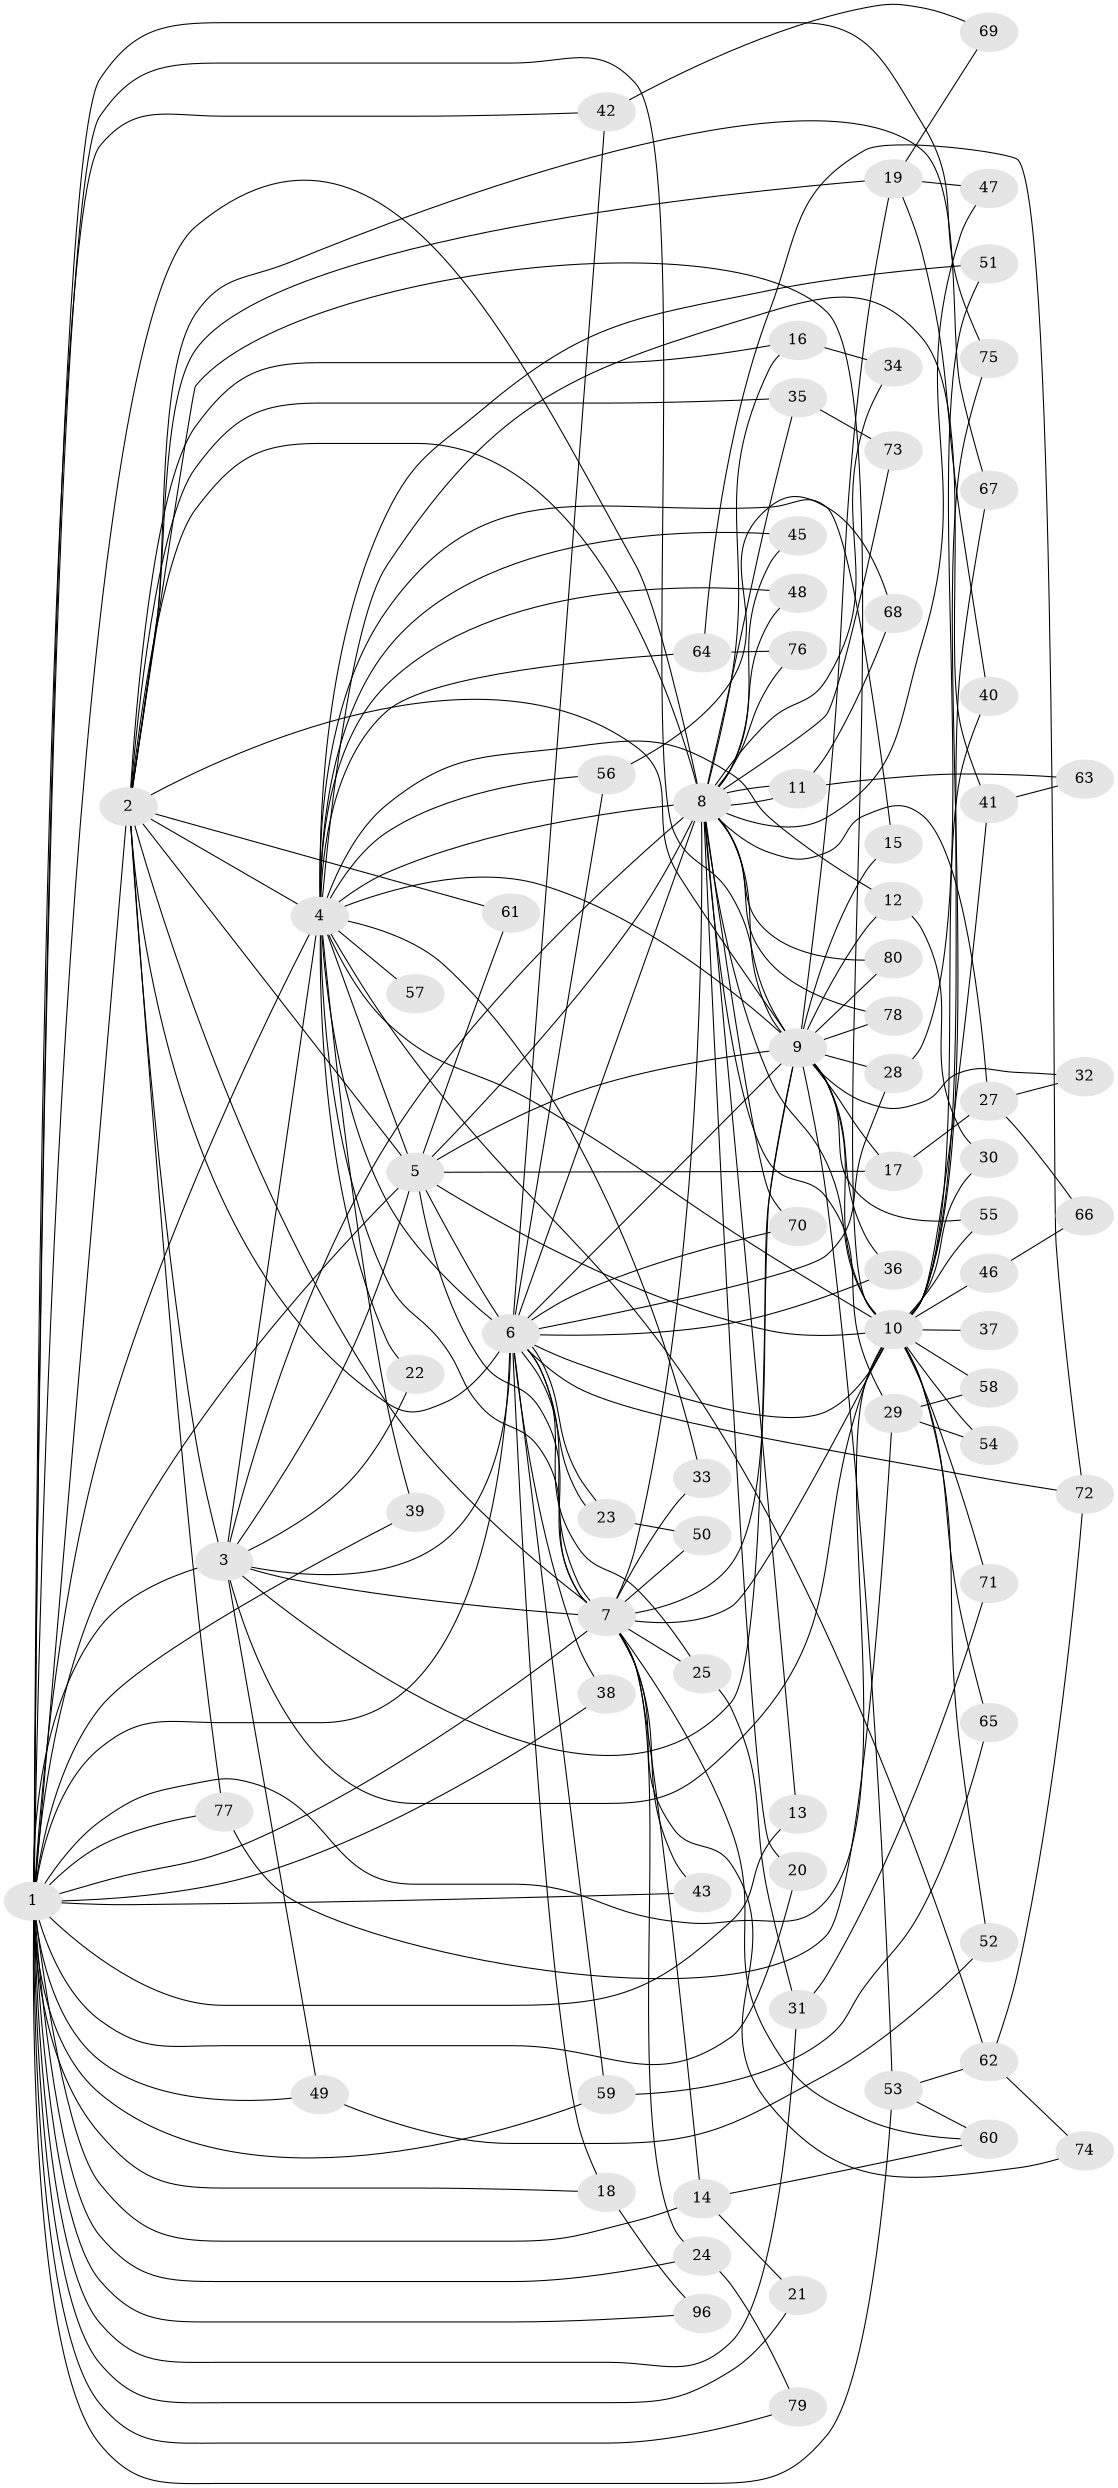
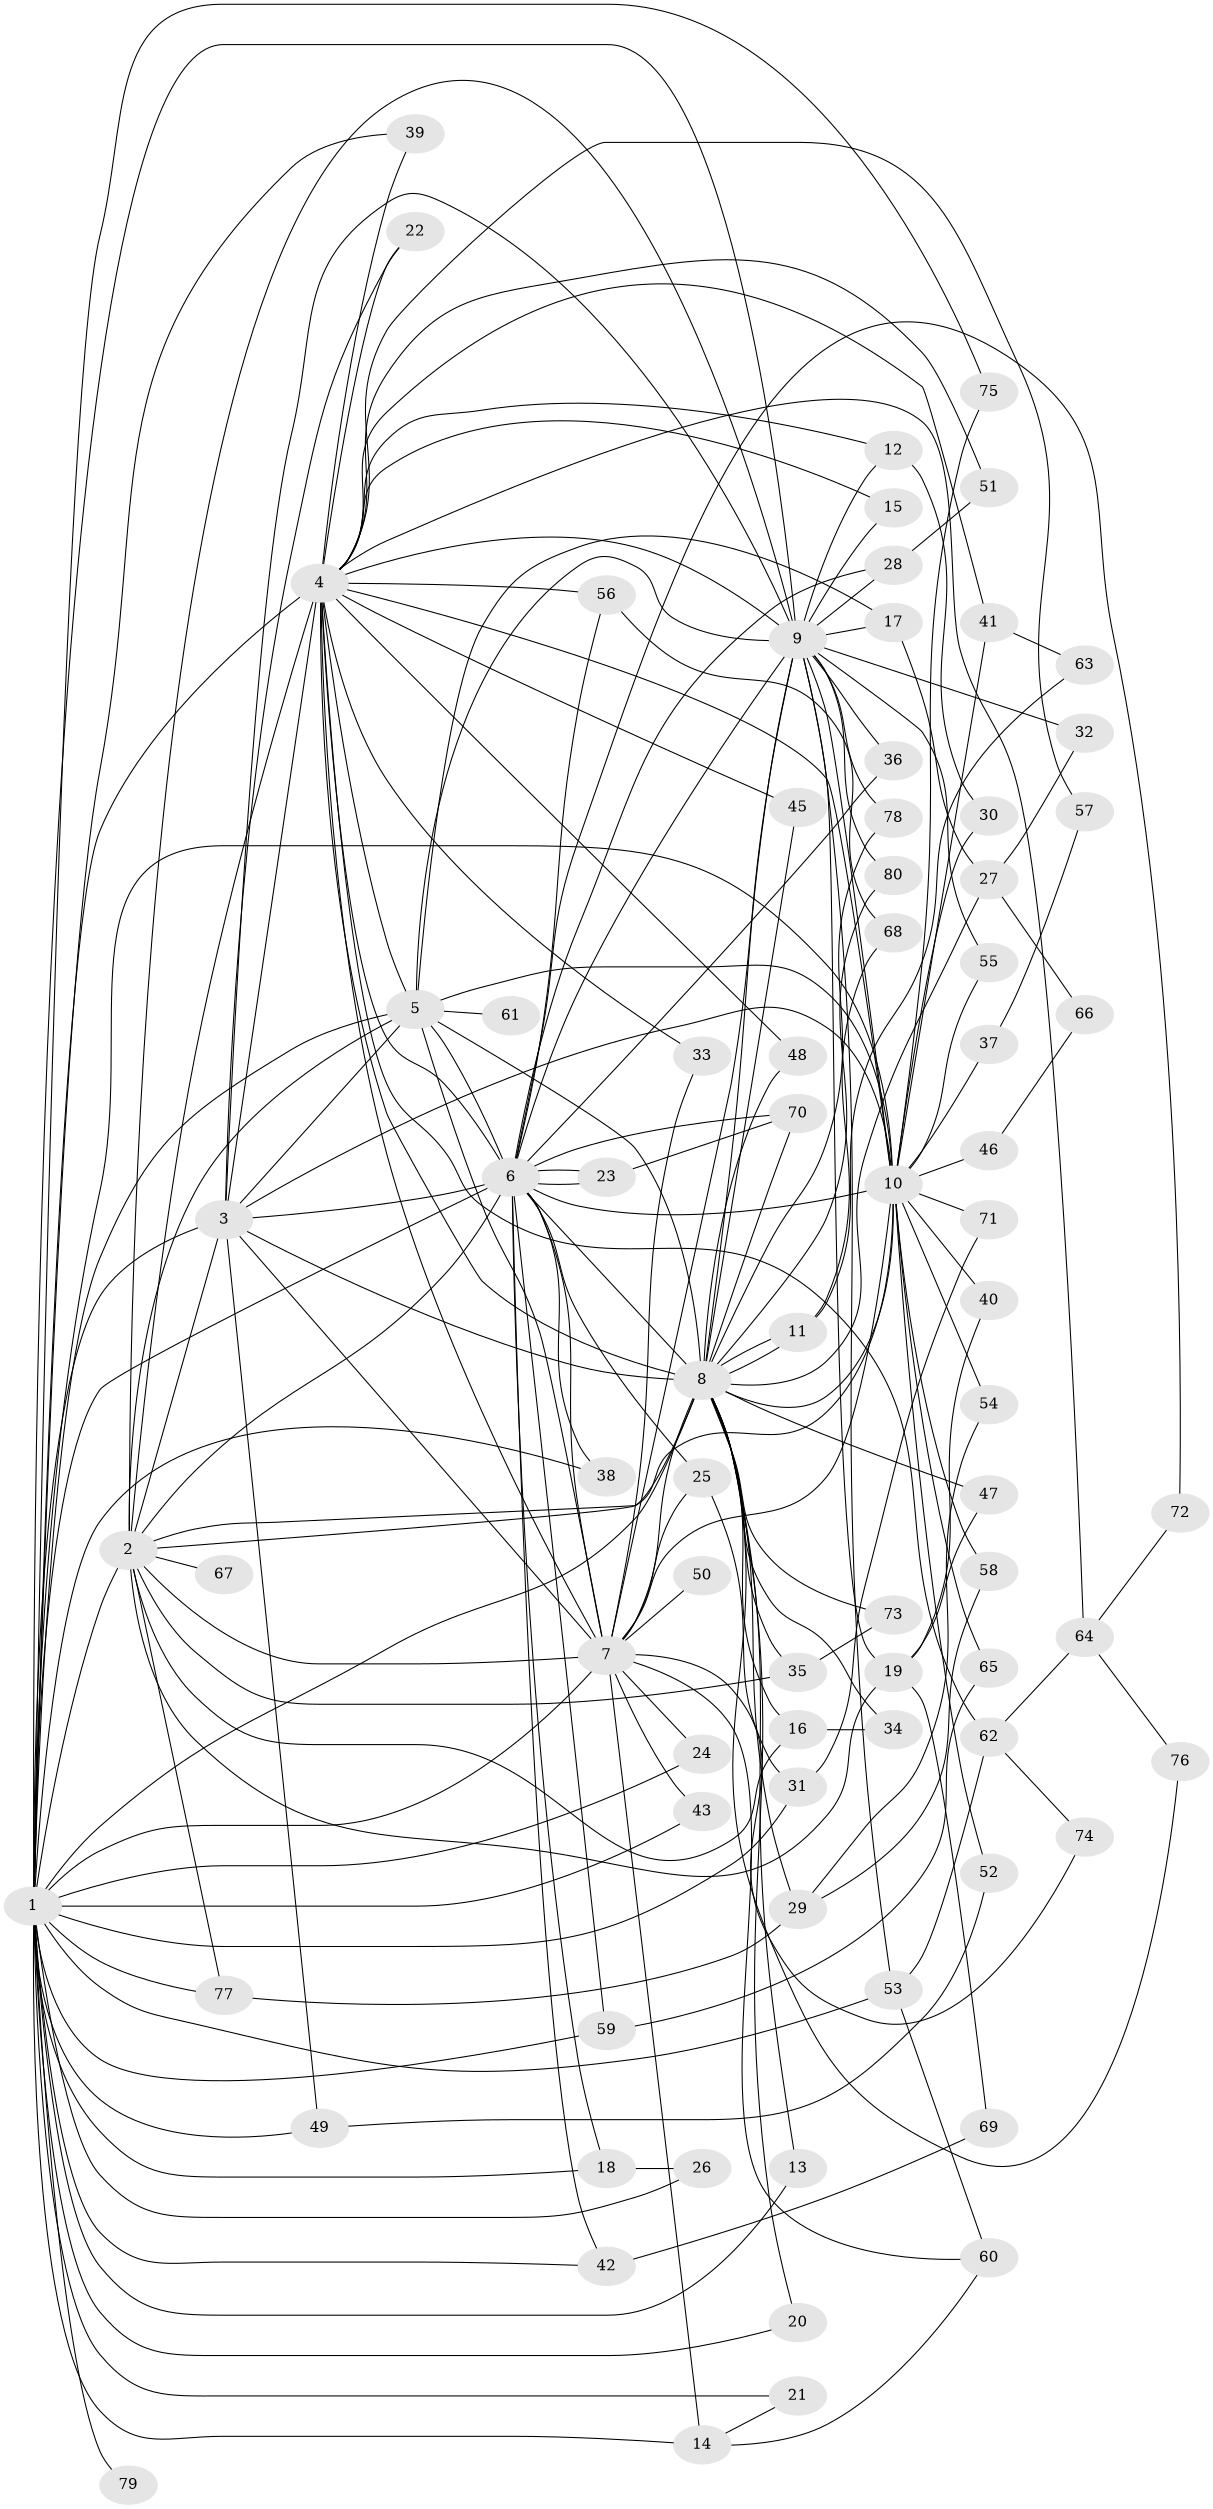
edge "2" -- "61": removed
edge "67" -- "10": removed
edge "57" -- "37": added
edge "23" -- "50": now "23" -- "70"
edge "72" -- "62": now "64" -- "62"
node "96": label "96" -> "26"
edge "24" -- "79": removed
